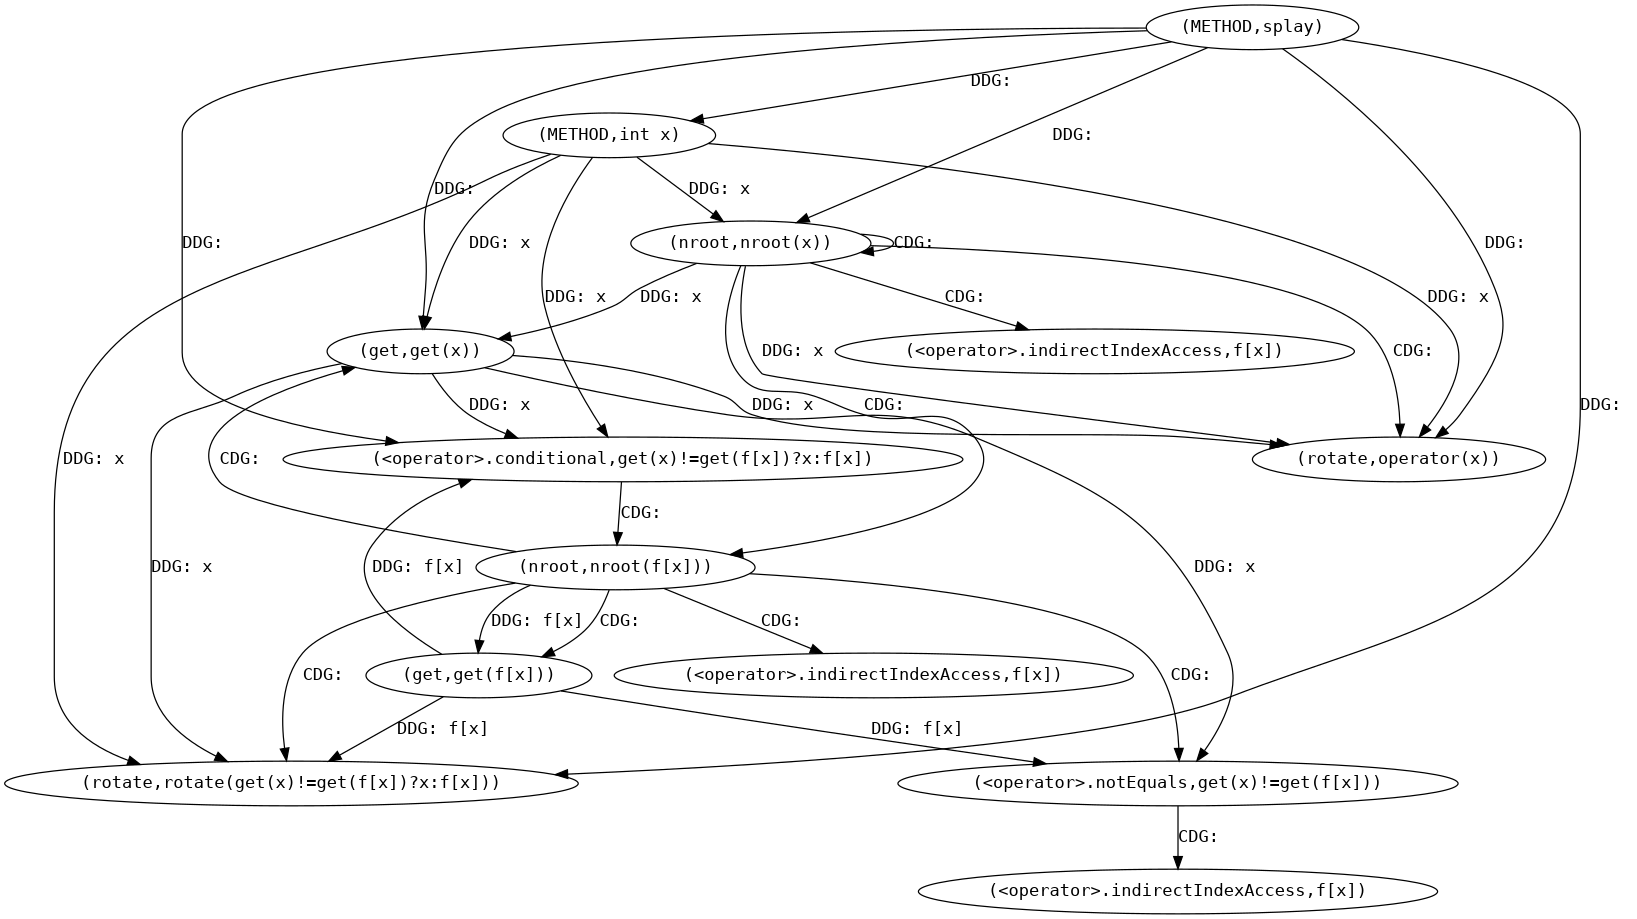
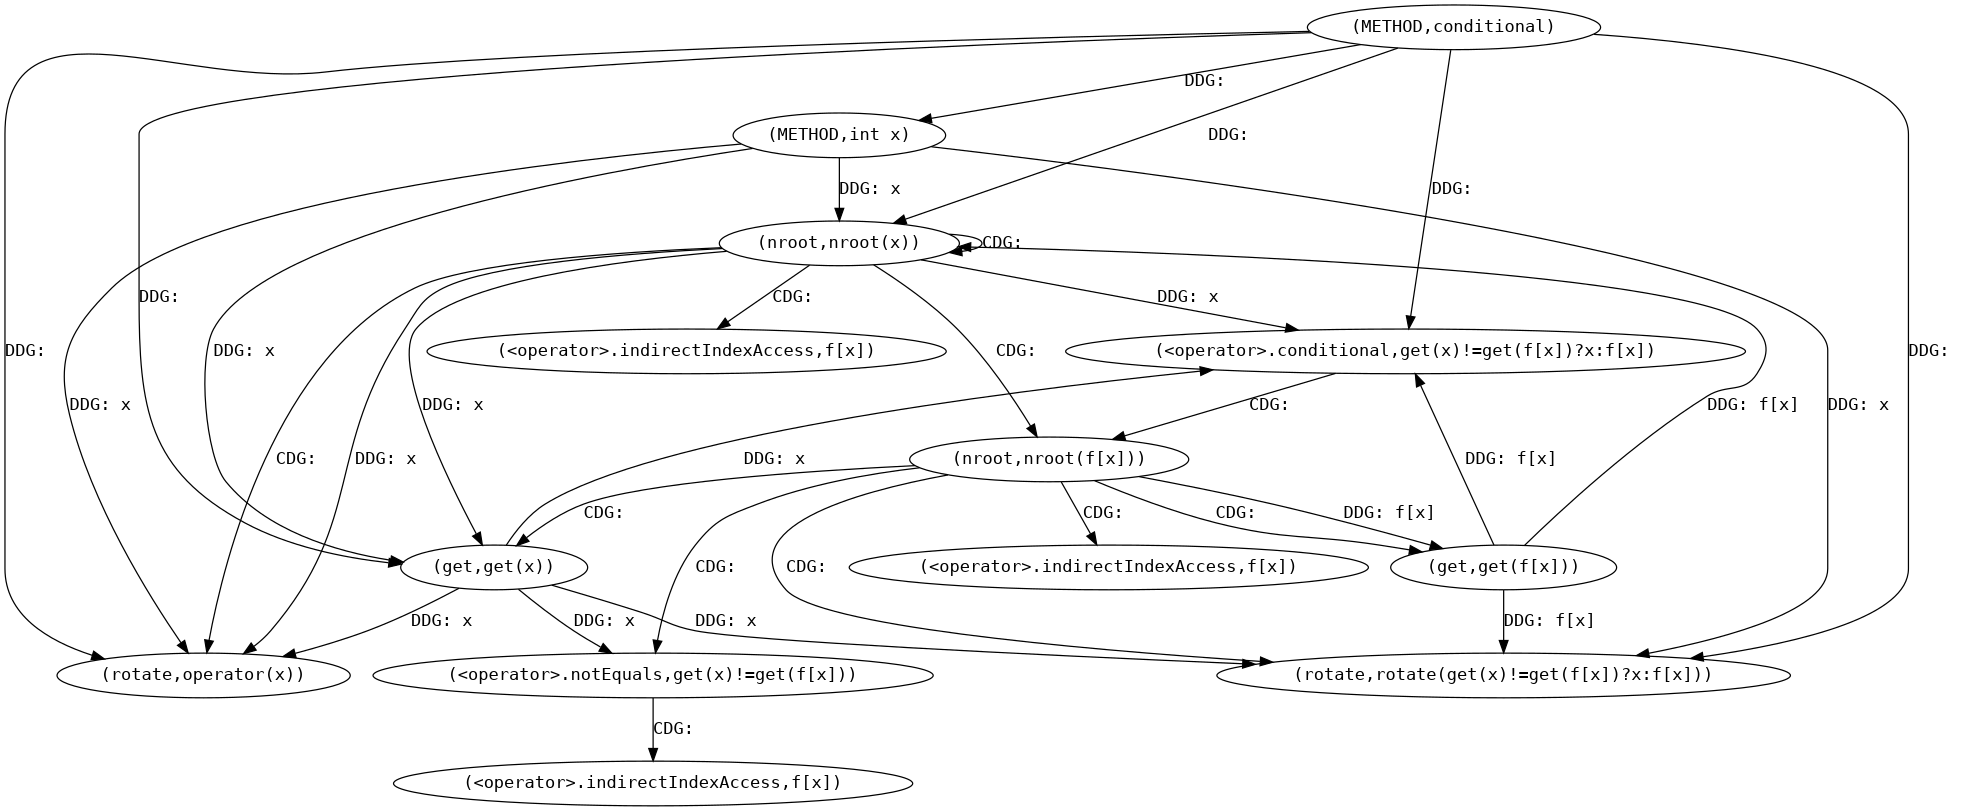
node "(METHOD,splay)": label "(METHOD,splay)" -> "(METHOD,conditional)"
edge "(METHOD,int x)" -> "(<operator>.conditional,get(x)!=get(f[x])?x:f[x])": now "(nroot,nroot(x))" -> "(<operator>.conditional,get(x)!=get(f[x])?x:f[x])"
edge "(get,get(f[x]))" -> "(<operator>.notEquals,get(x)!=get(f[x]))": now "(get,get(f[x]))" -> "(nroot,nroot(x))"
